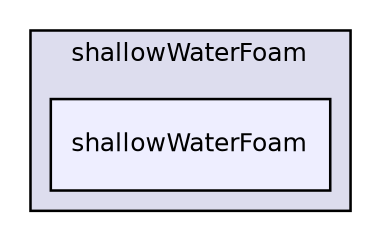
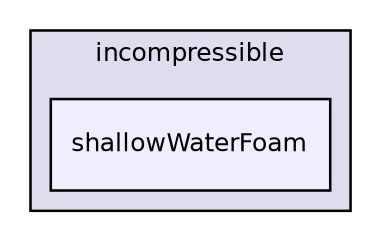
cluster "shallowWaterFoam": label "shallowWaterFoam" -> "incompressible"
